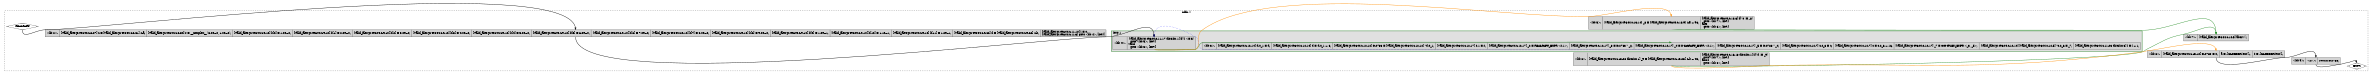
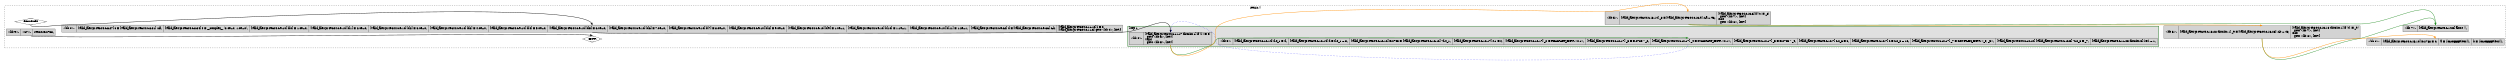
cluster "main ()": label "main ()" -> "return ()"
node "<bb 5>:": text "files" -> "else"
edge "<bb 5>:" -> "<bb 6>:": added
edge "<bb 8>:" -> "<bb 9>:": removed
node "<bb 6>:": text "abort" -> "else"
